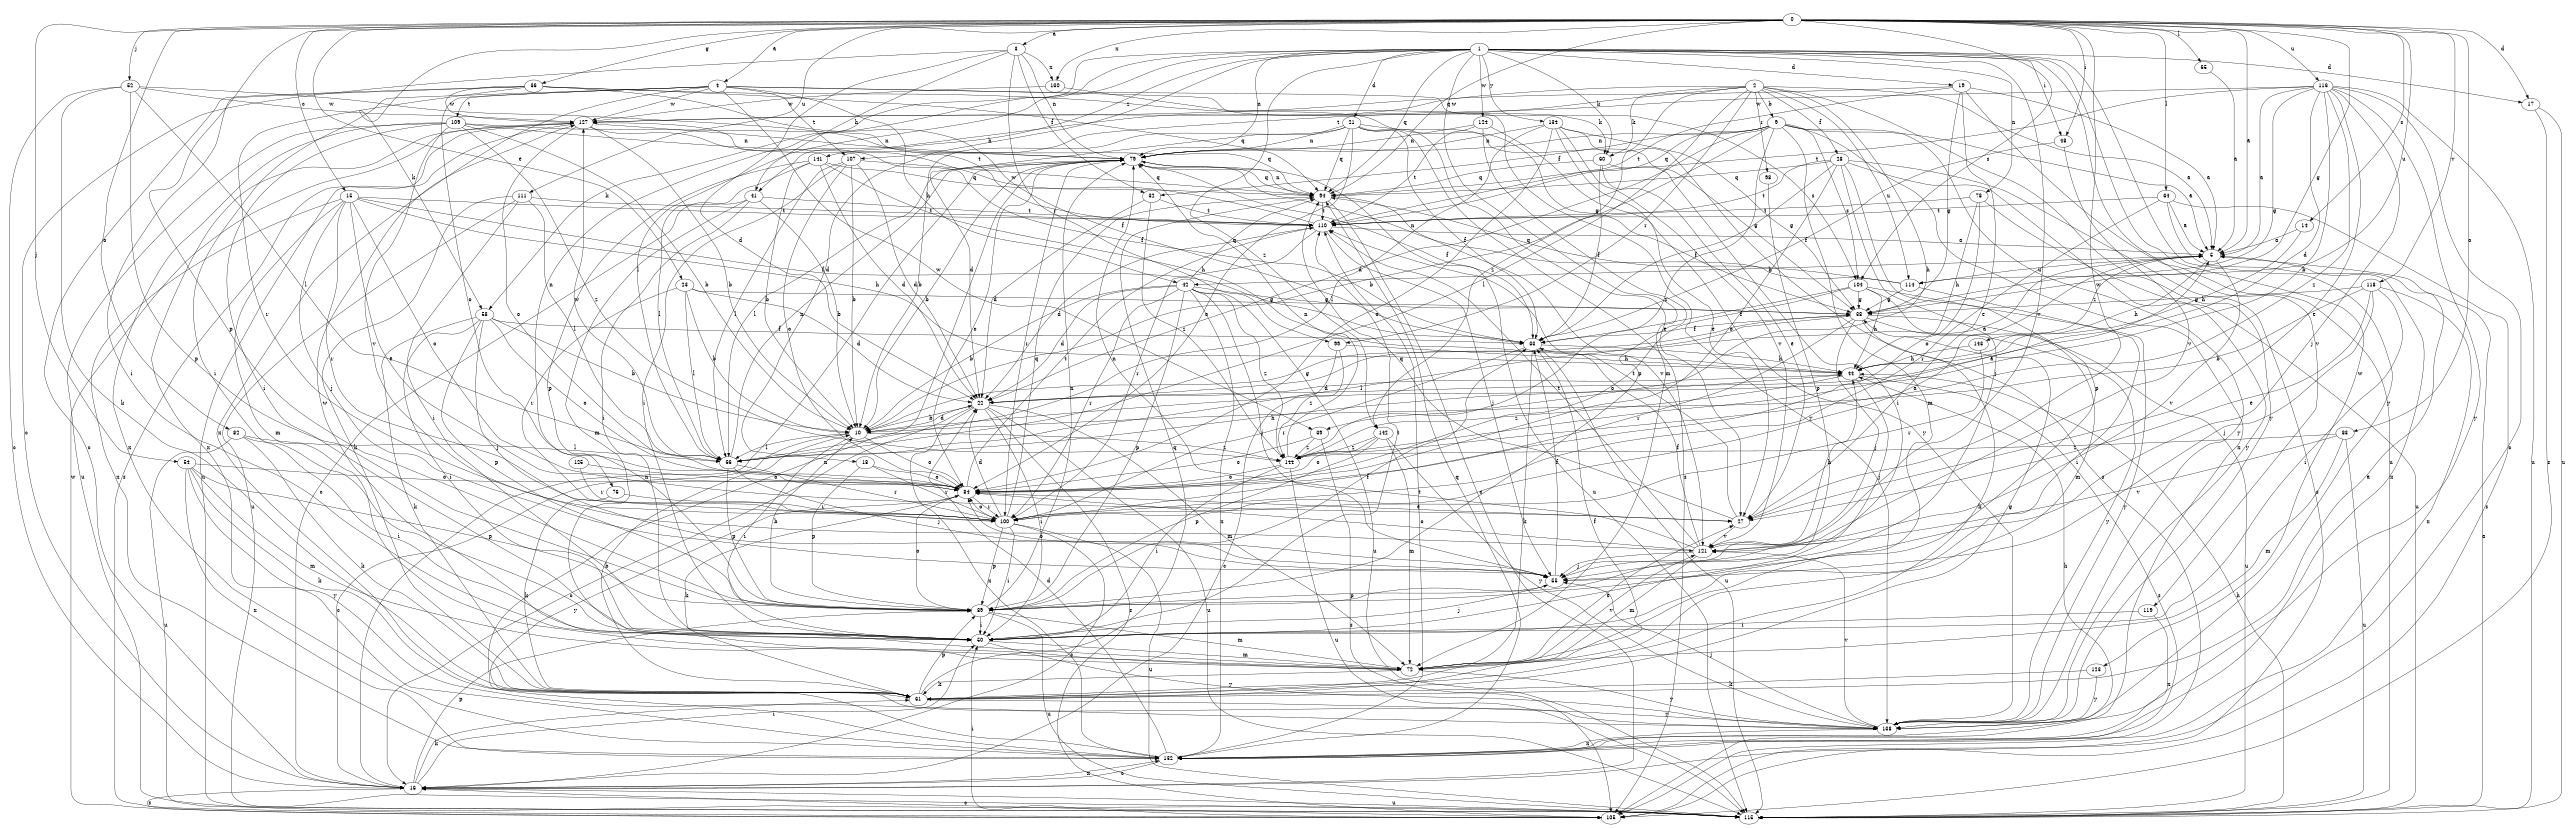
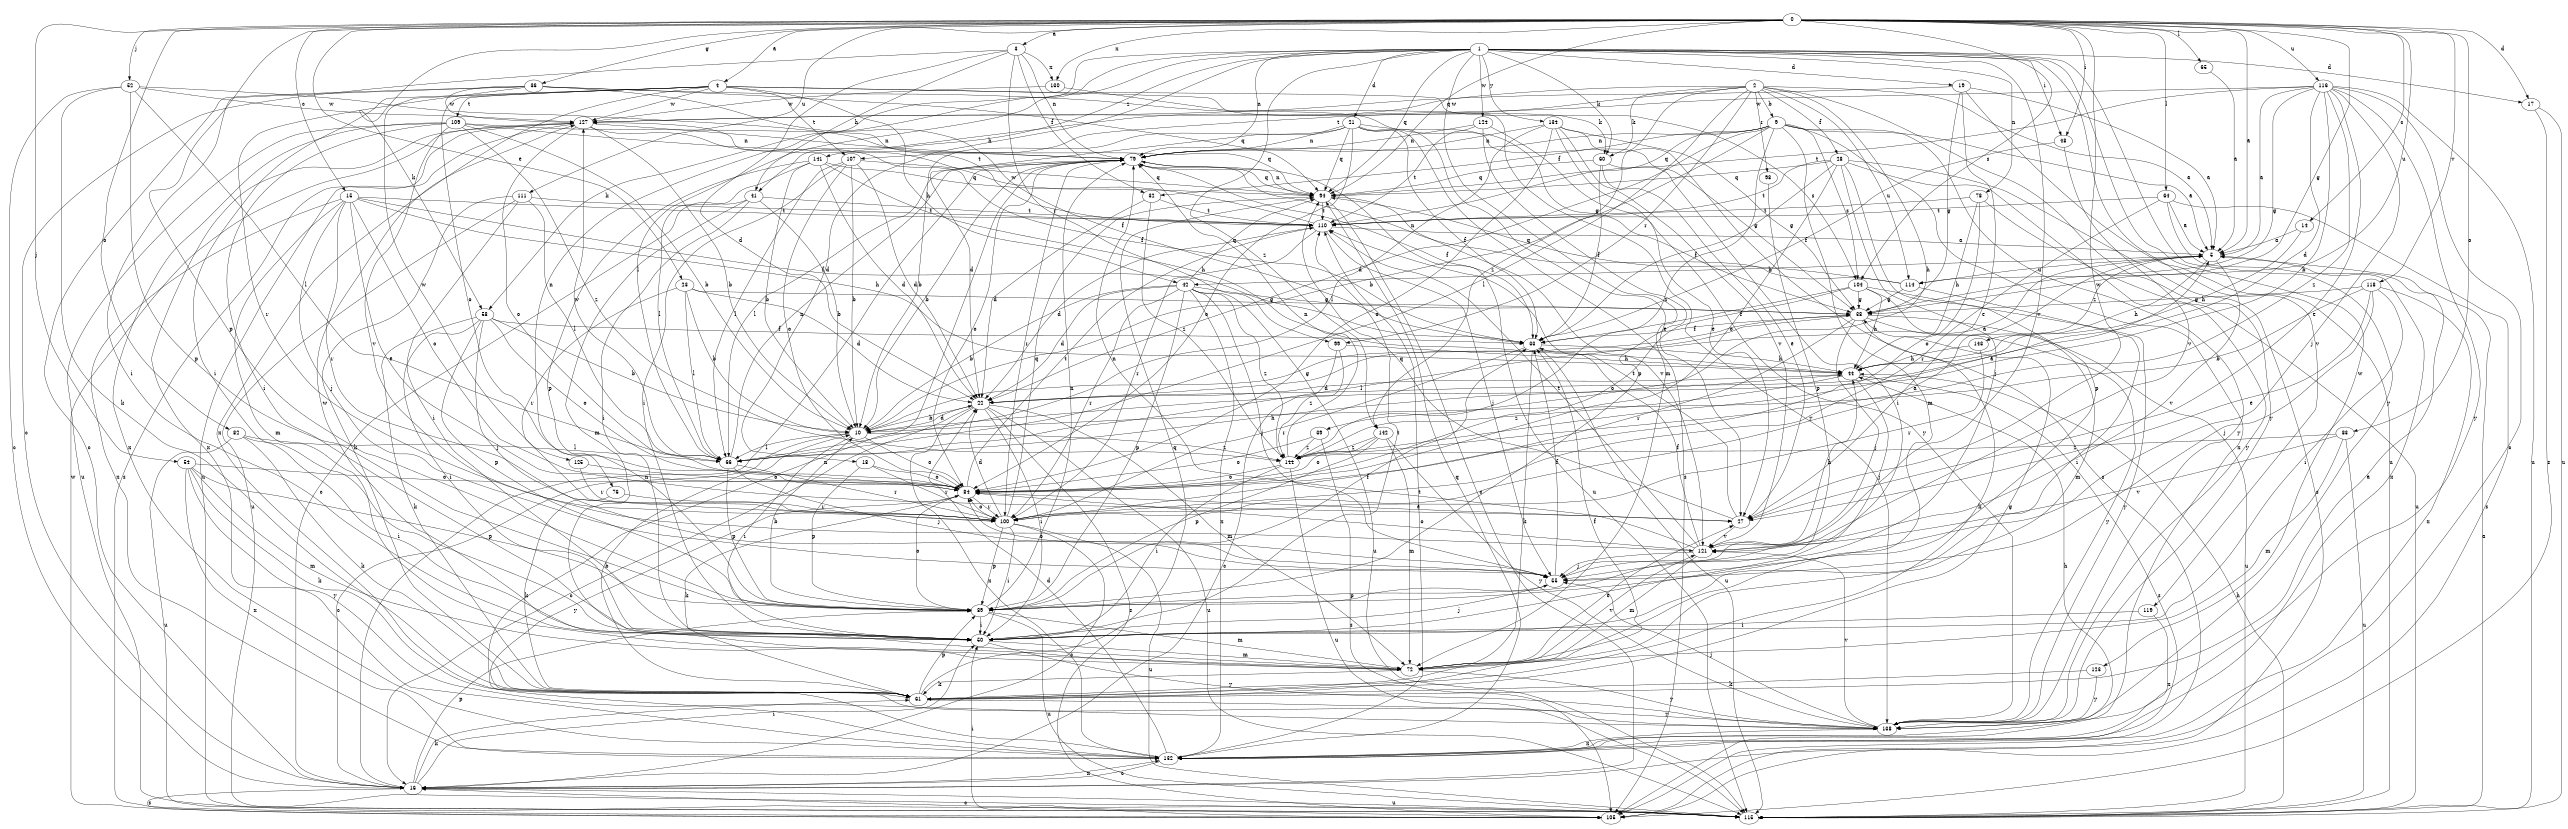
edge "19" -> "110": removed, label "t"
edge "4" -> "39": now "4" -> "125"
